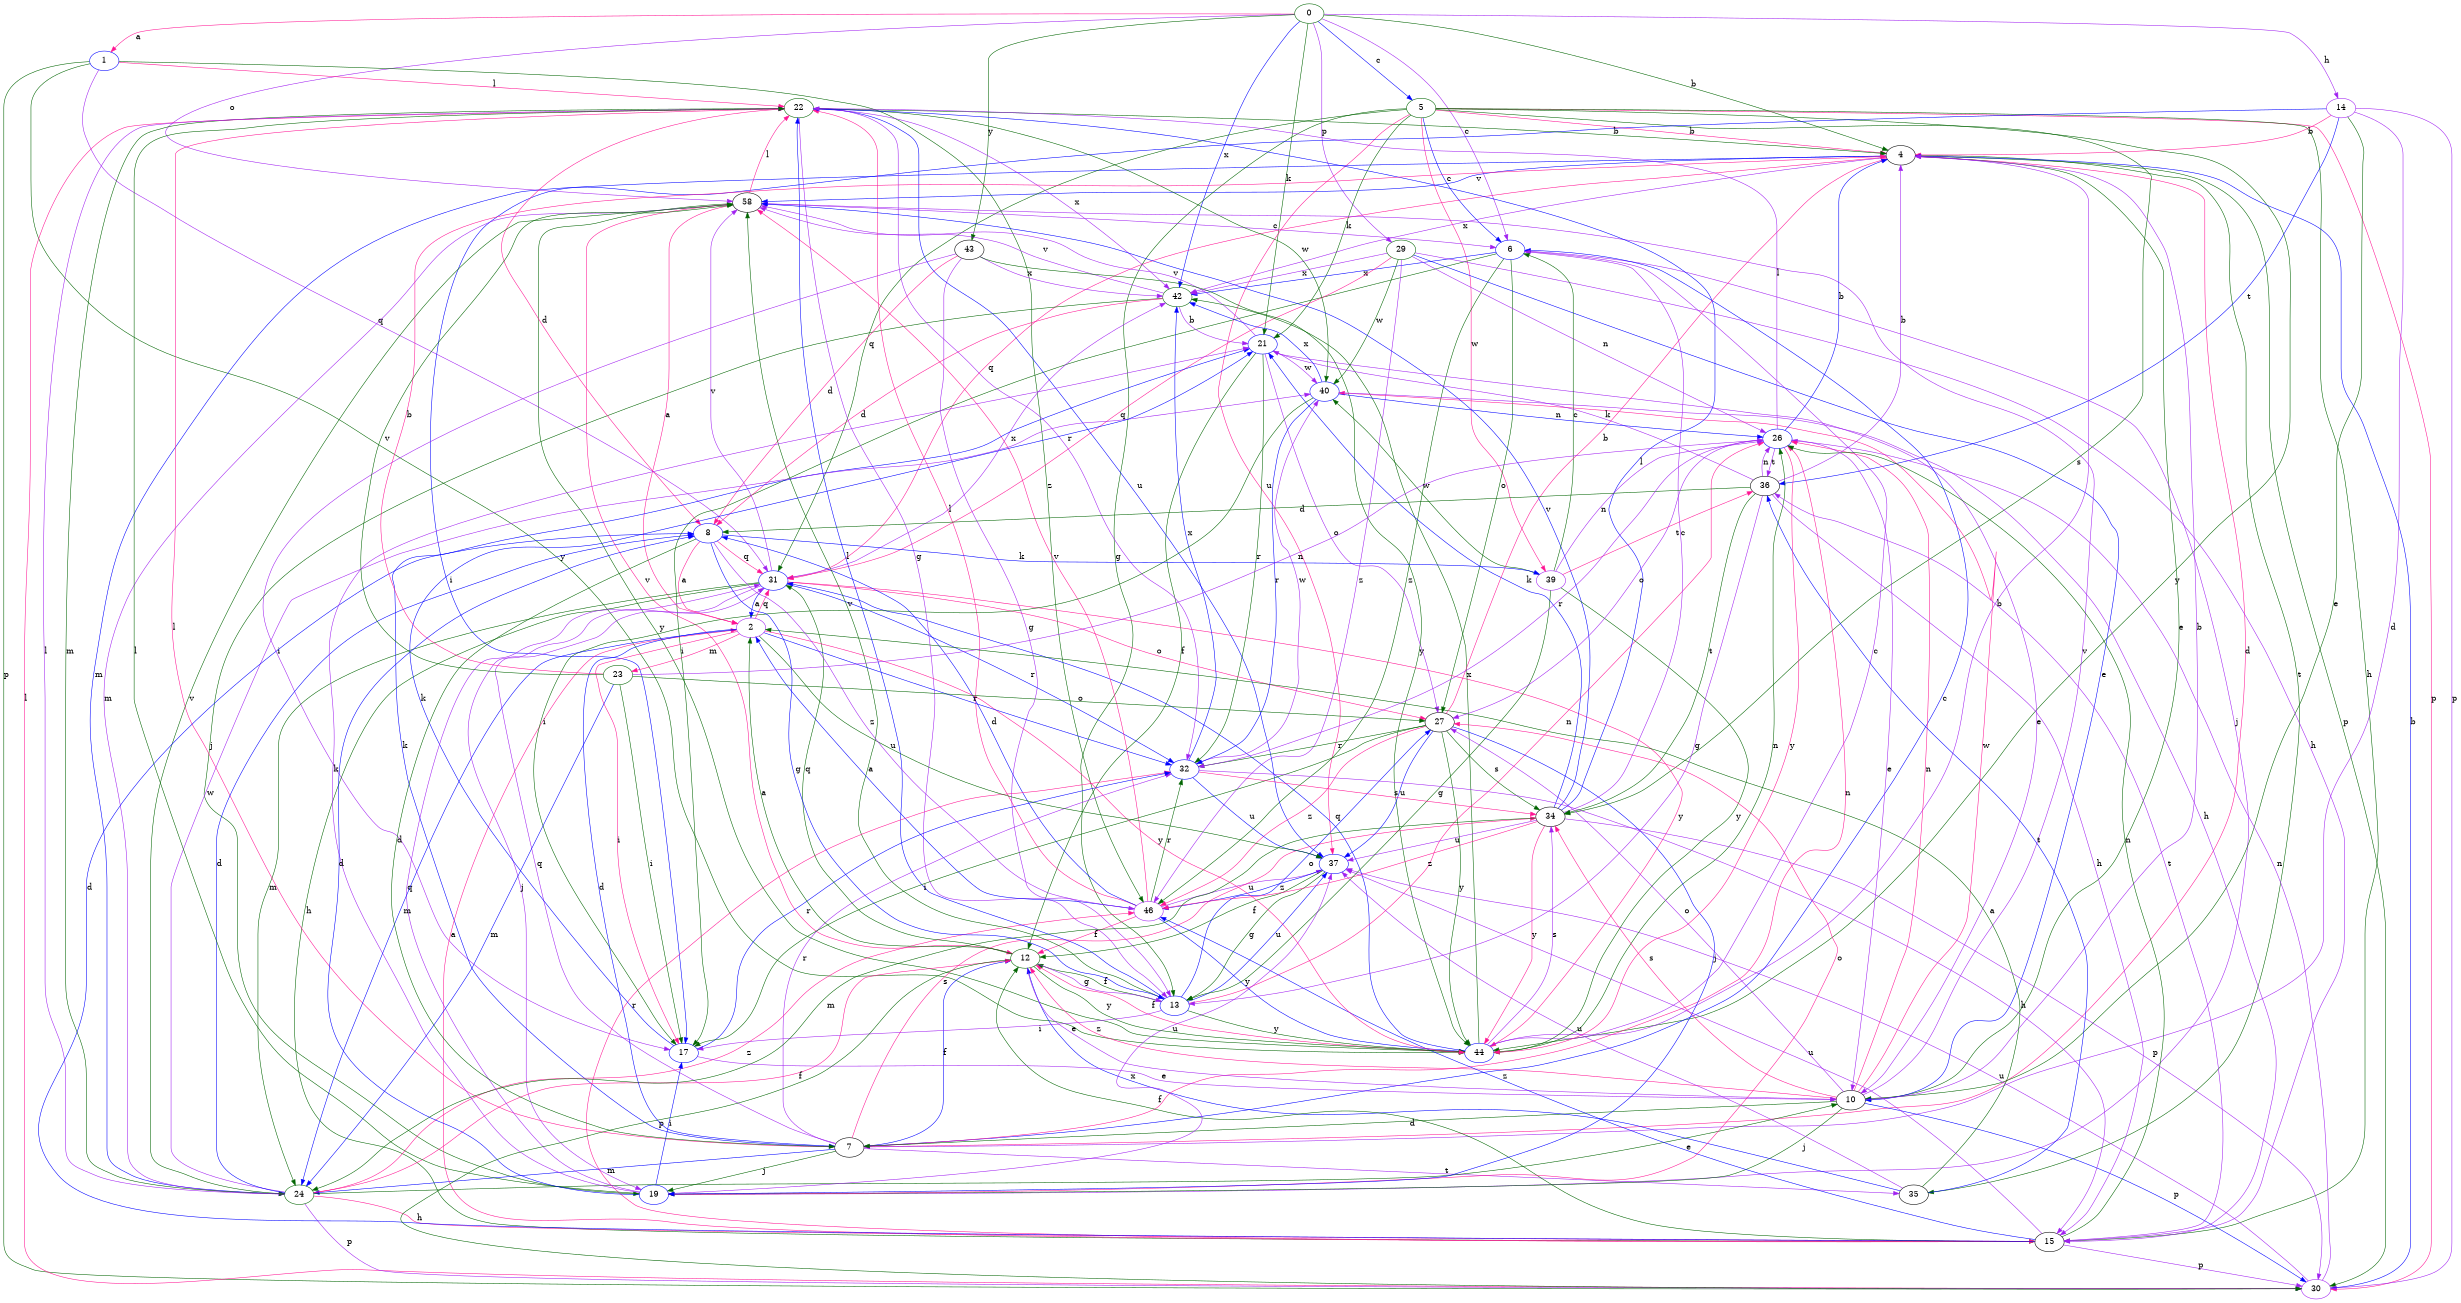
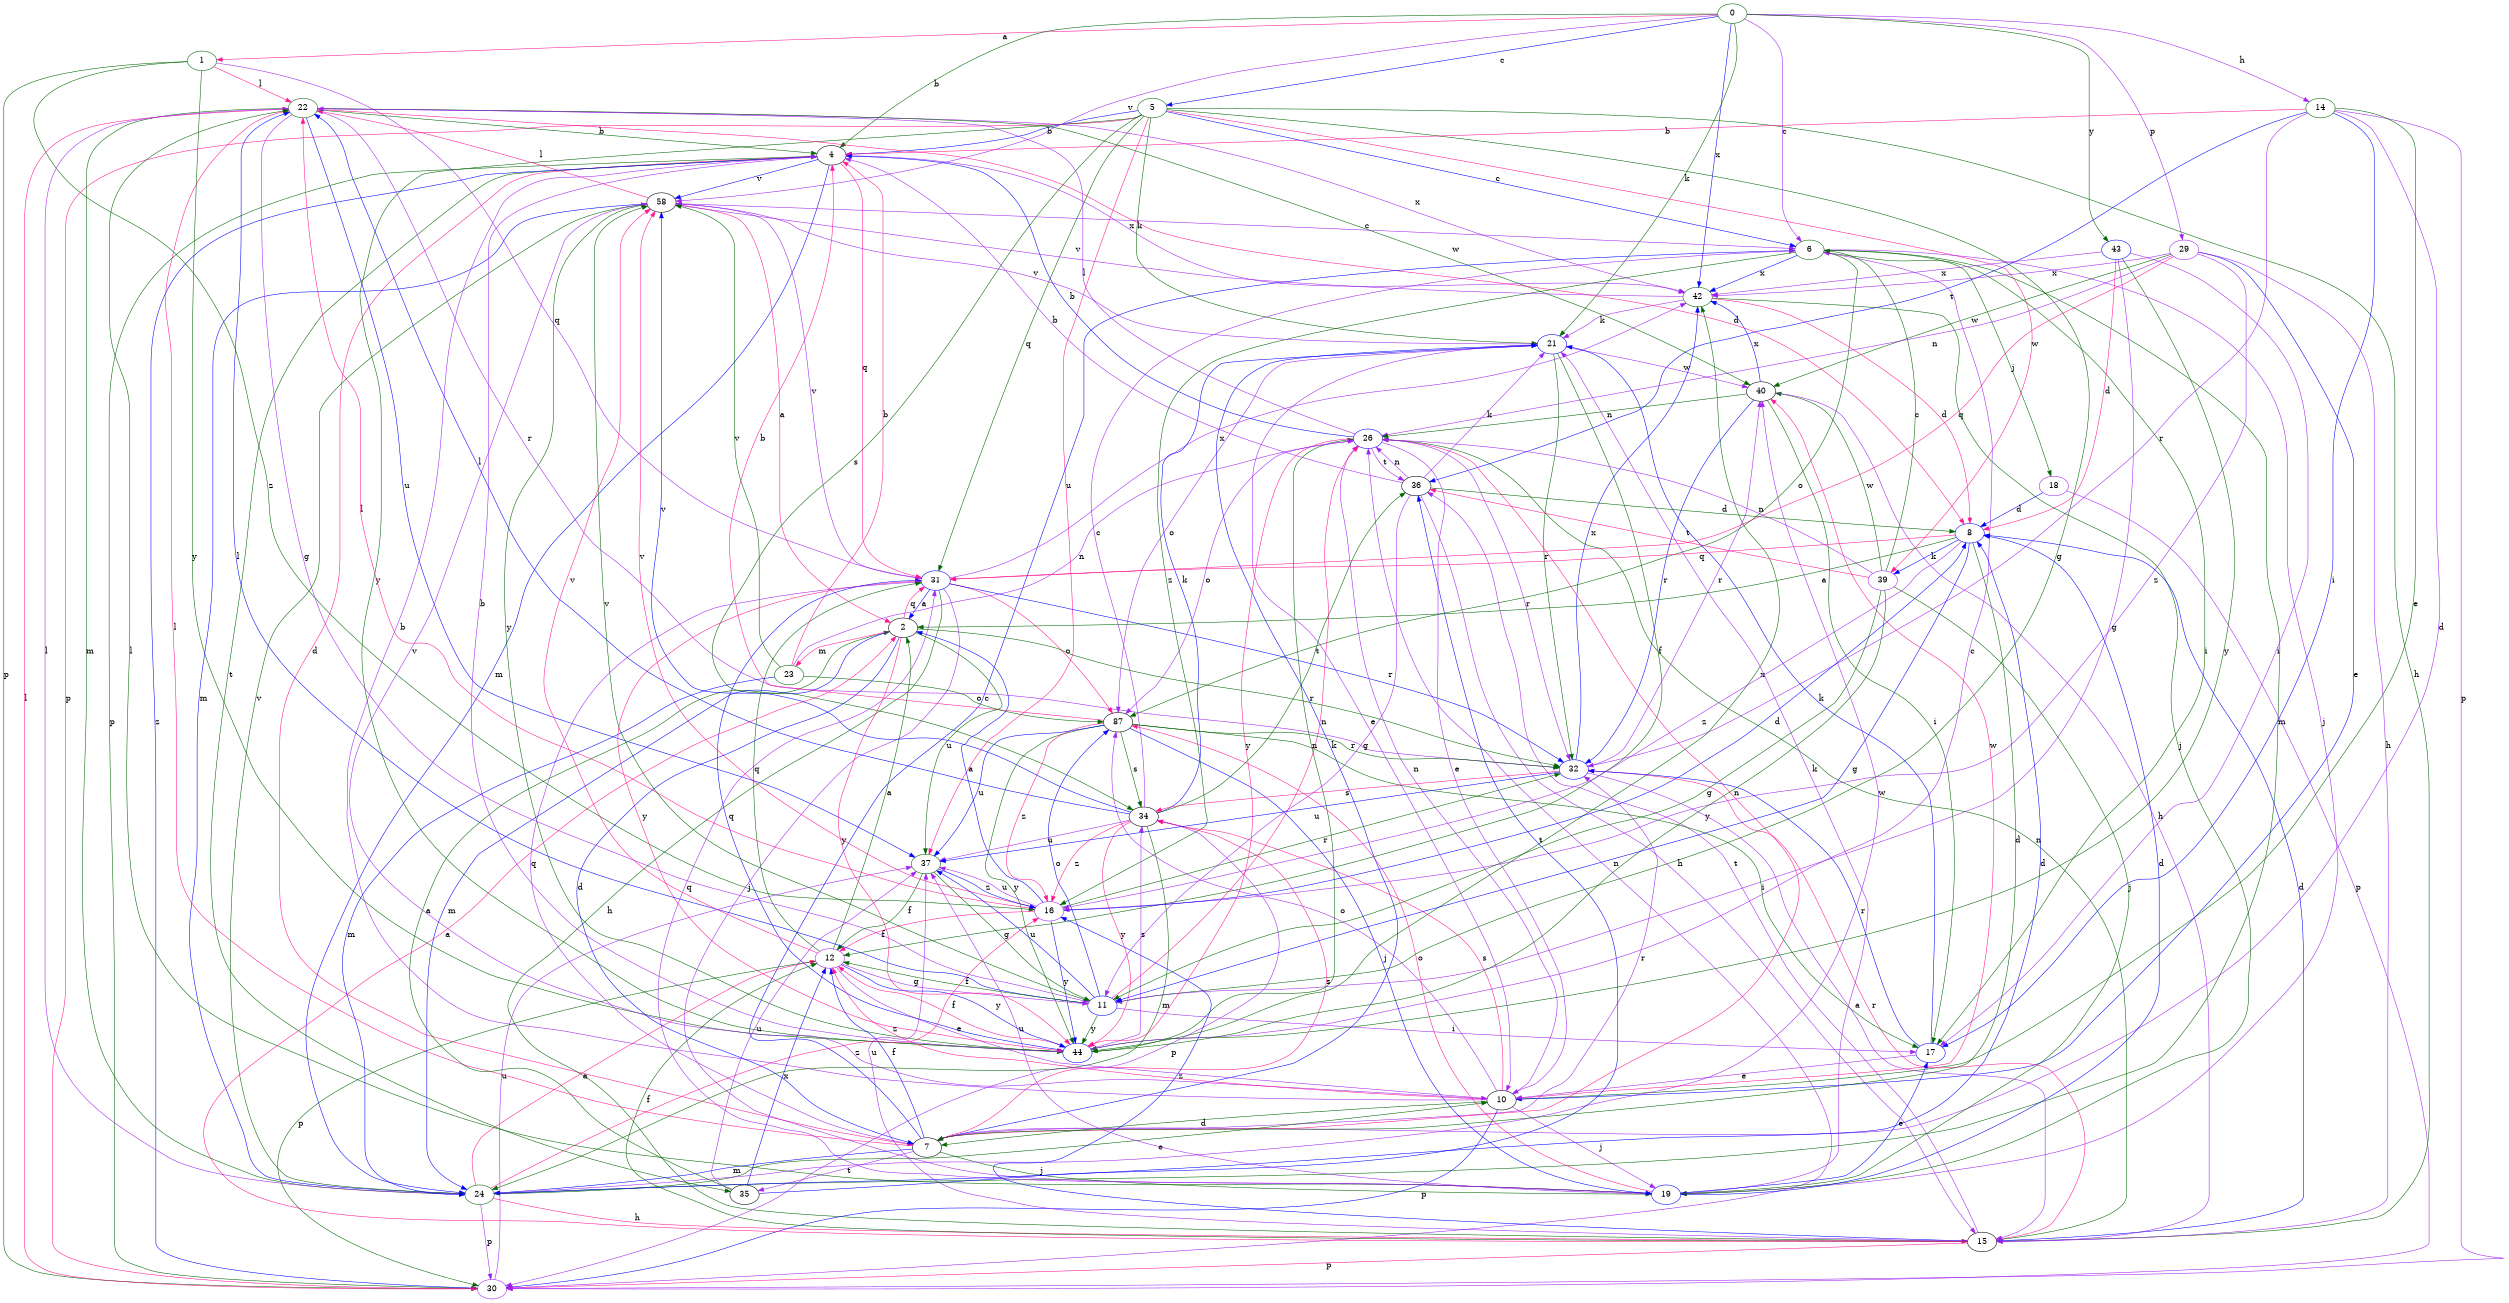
node "1": color blue -> darkgreen
edge "0" -> "58": label "o" -> "v"
node "14": color purple -> darkgreen
edge "5" -> "4": color deeppink -> blue
node "43": color black -> blue
node "29": color darkgreen -> purple
node "6": color blue -> darkgreen
edge "42" -> "21": label "b" -> "k"
node "40": color blue -> black
edge "40" -> "26": color blue -> darkgreen
node "18": added
edge "14" -> "32": added, label "r"
edge "58" -> "24": color purple -> blue
edge "32" -> "40": label "w" -> "r"
edge "8" -> "2": color deeppink -> darkgreen
edge "4" -> "10": removed, label "e"
edge "58" -> "12": reversed
node "2": color purple -> black
edge "36" -> "34": reversed
edge "2" -> "32": color blue -> darkgreen
edge "31" -> "24": now "6" -> "24"
node "27": label "27" -> "87"
edge "30" -> "4": label "b" -> "z"
edge "10" -> "26": color deeppink -> purple
edge "2" -> "17": removed, label "i"
edge "23" -> "17": removed, label "i"
node "37": color blue -> darkgreen
node "46": label "46" -> "16"
node "12": color darkgreen -> purple
edge "39" -> "19": added, label "j"
node "13": label "13" -> "11"
edge "32" -> "15": label "h" -> "a"
edge "12" -> "44": color darkgreen -> blue
edge "24" -> "12": label "f" -> "a"
edge "19" -> "17": label "i" -> "e"
edge "10" -> "19": color darkgreen -> purple
edge "15" -> "30": color purple -> deeppink
